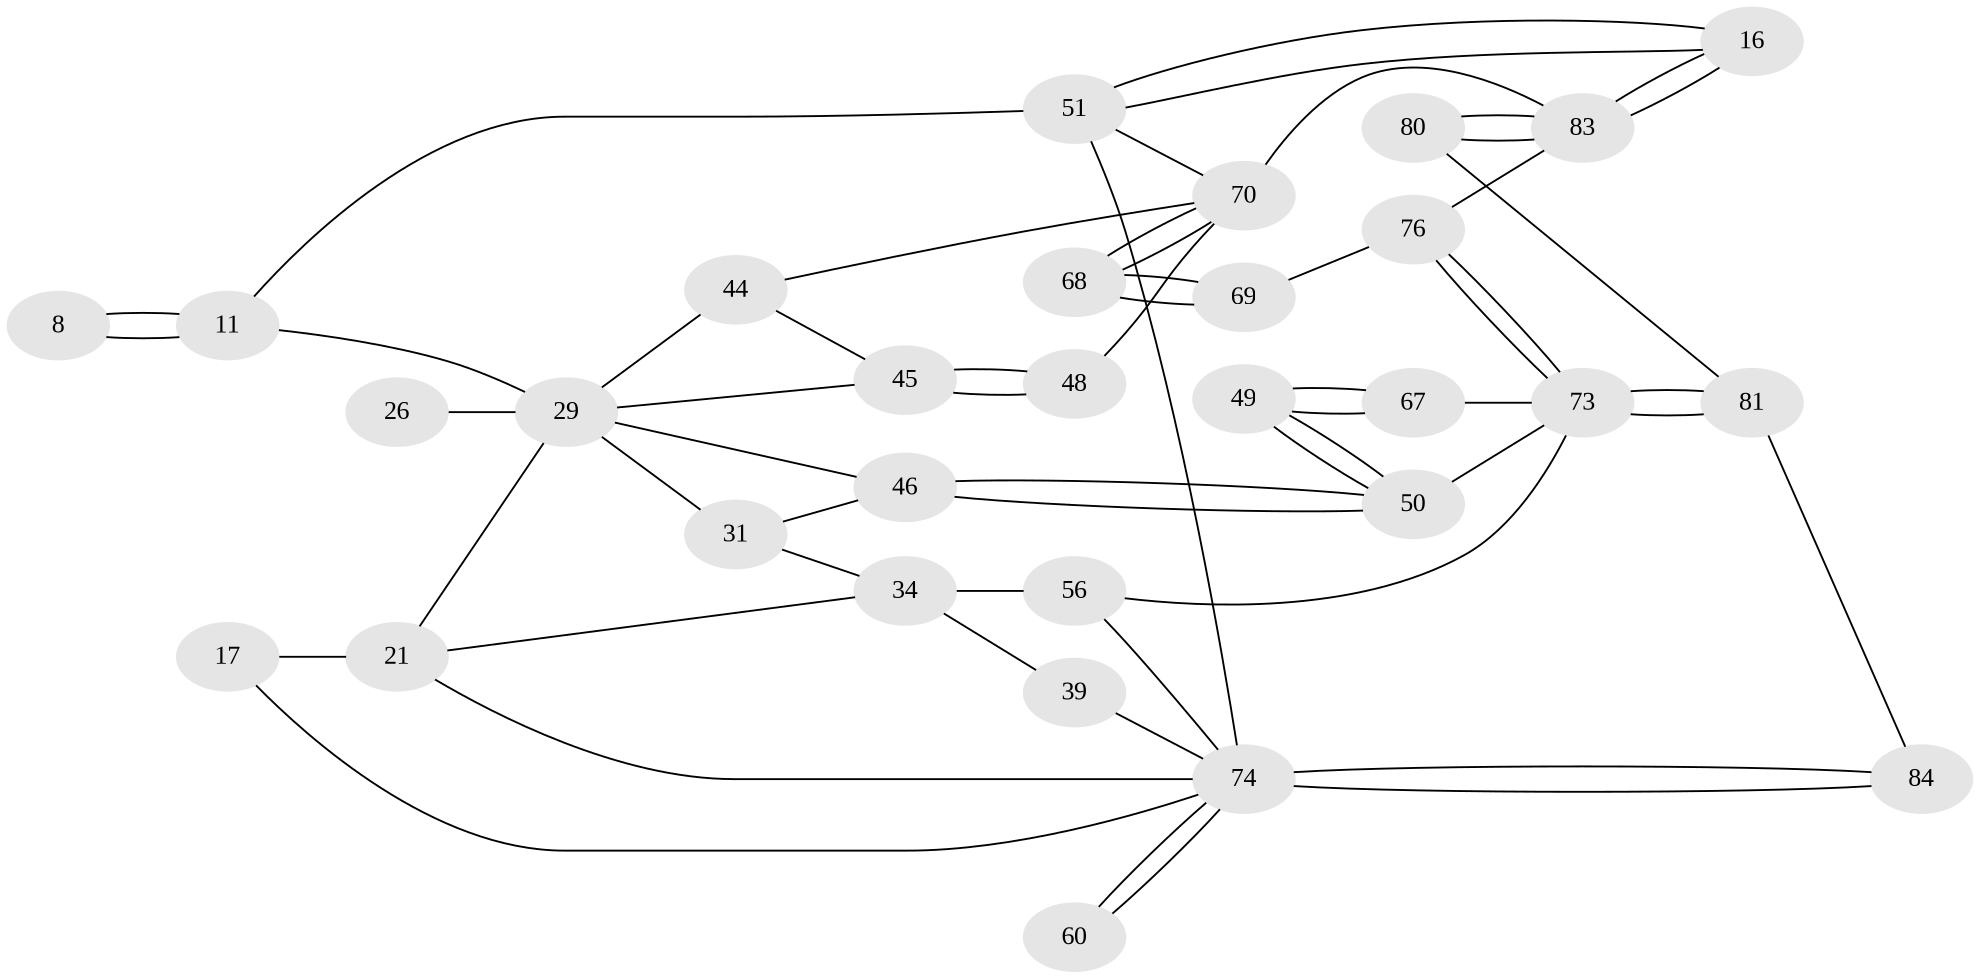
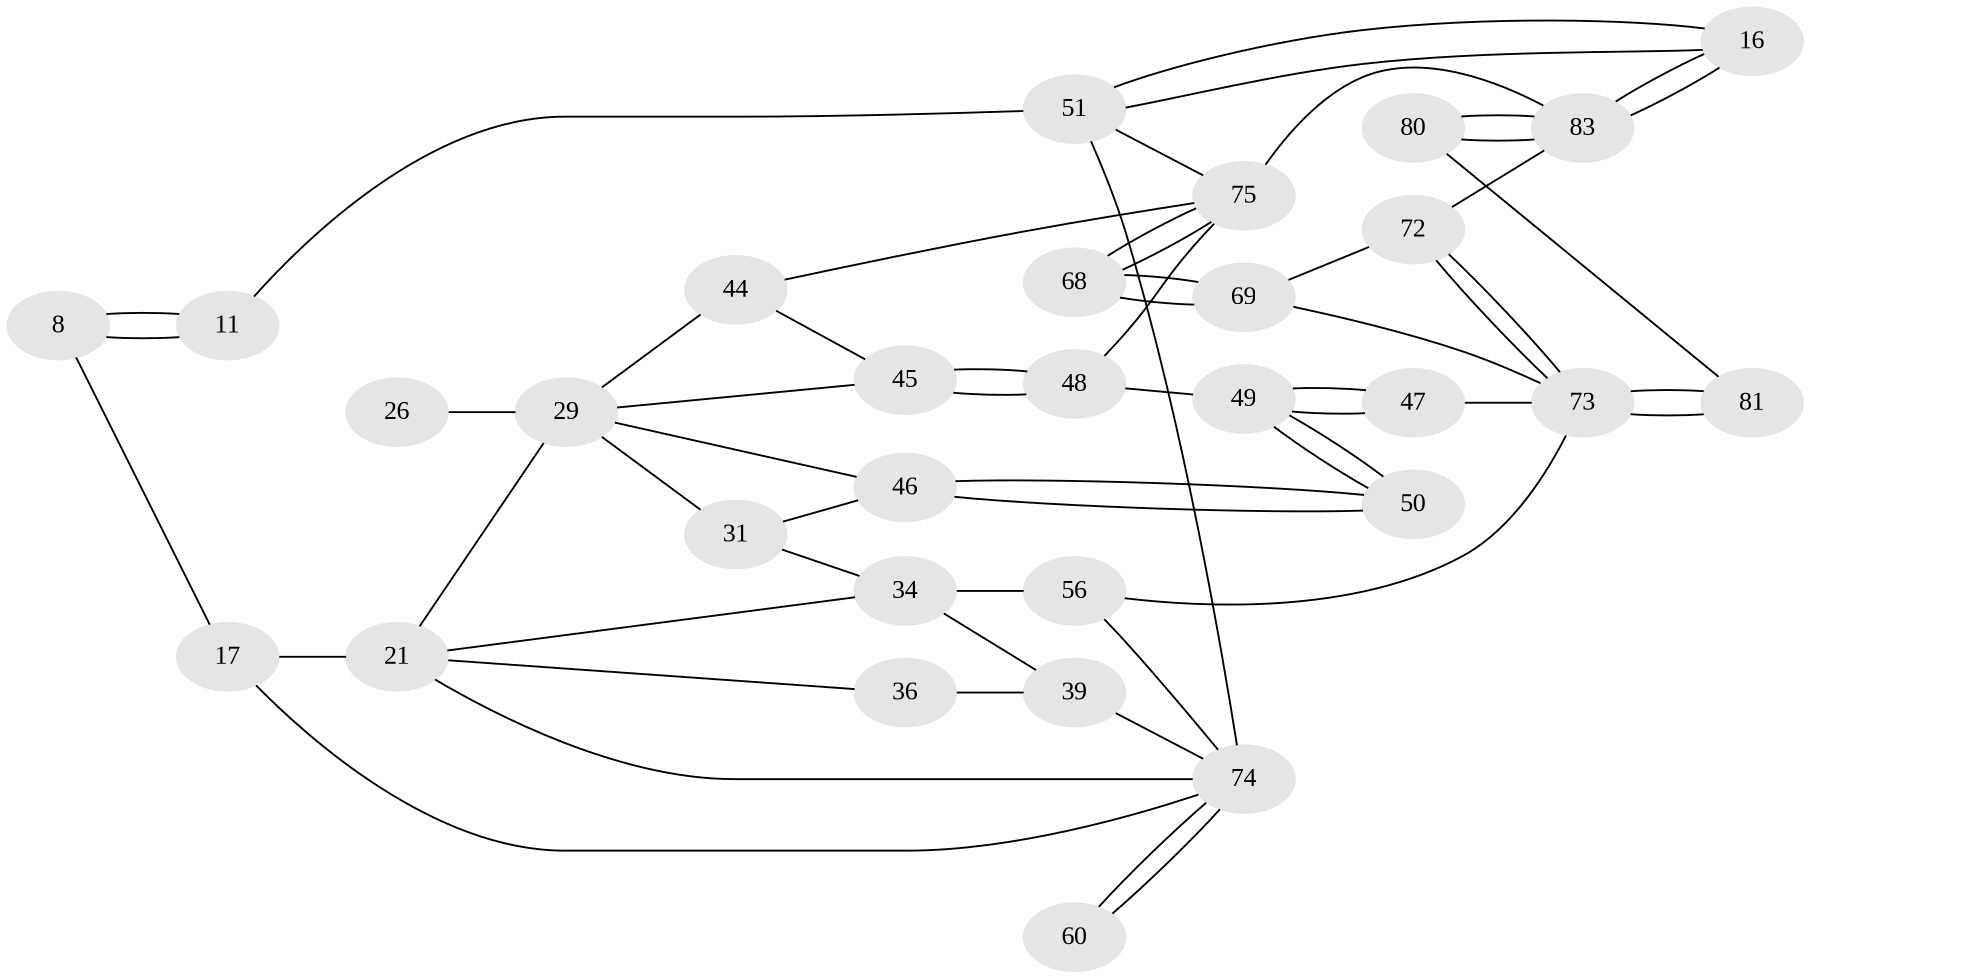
node "70": label "70" -> "75"
node "76": label "76" -> "72"
edge "11" -- "29": removed
edge "48" -- "49": added
node "67": label "67" -> "47"
edge "73" -- "50": now "73" -- "69"
edge "8" -- "17": added
node "36": added
node "84": removed
